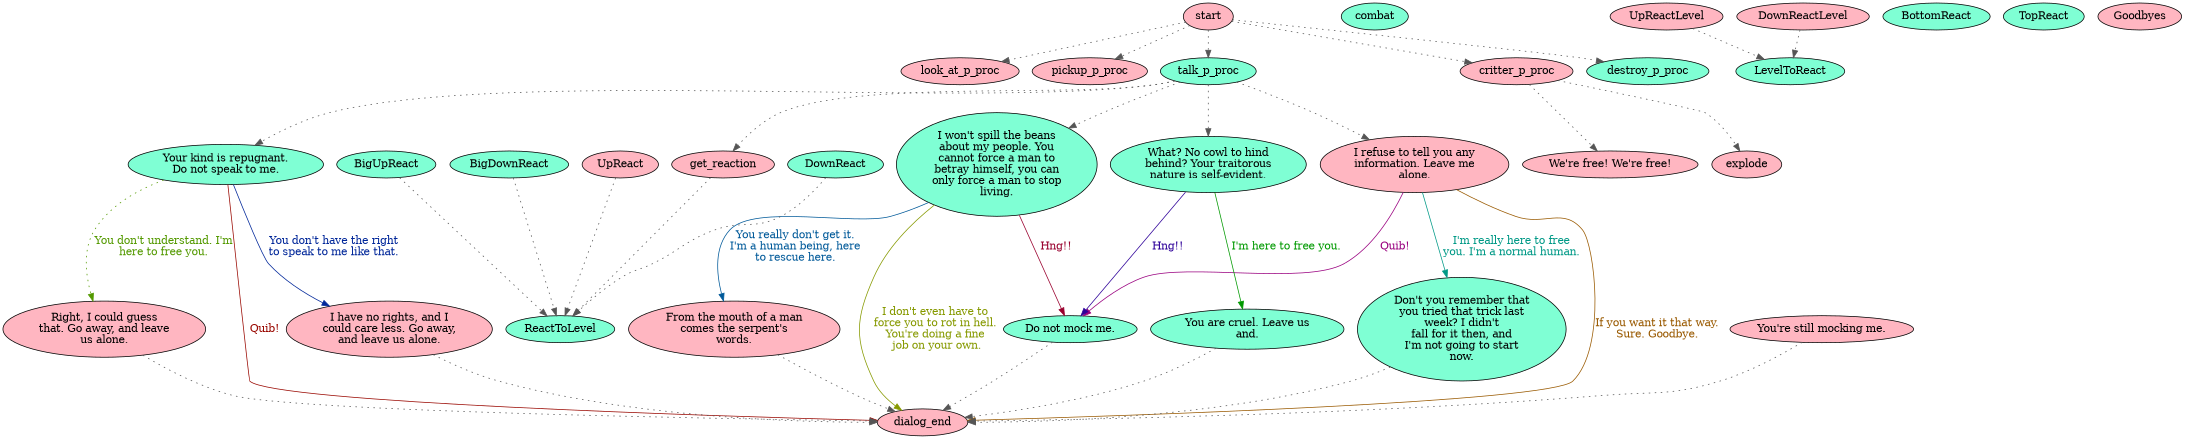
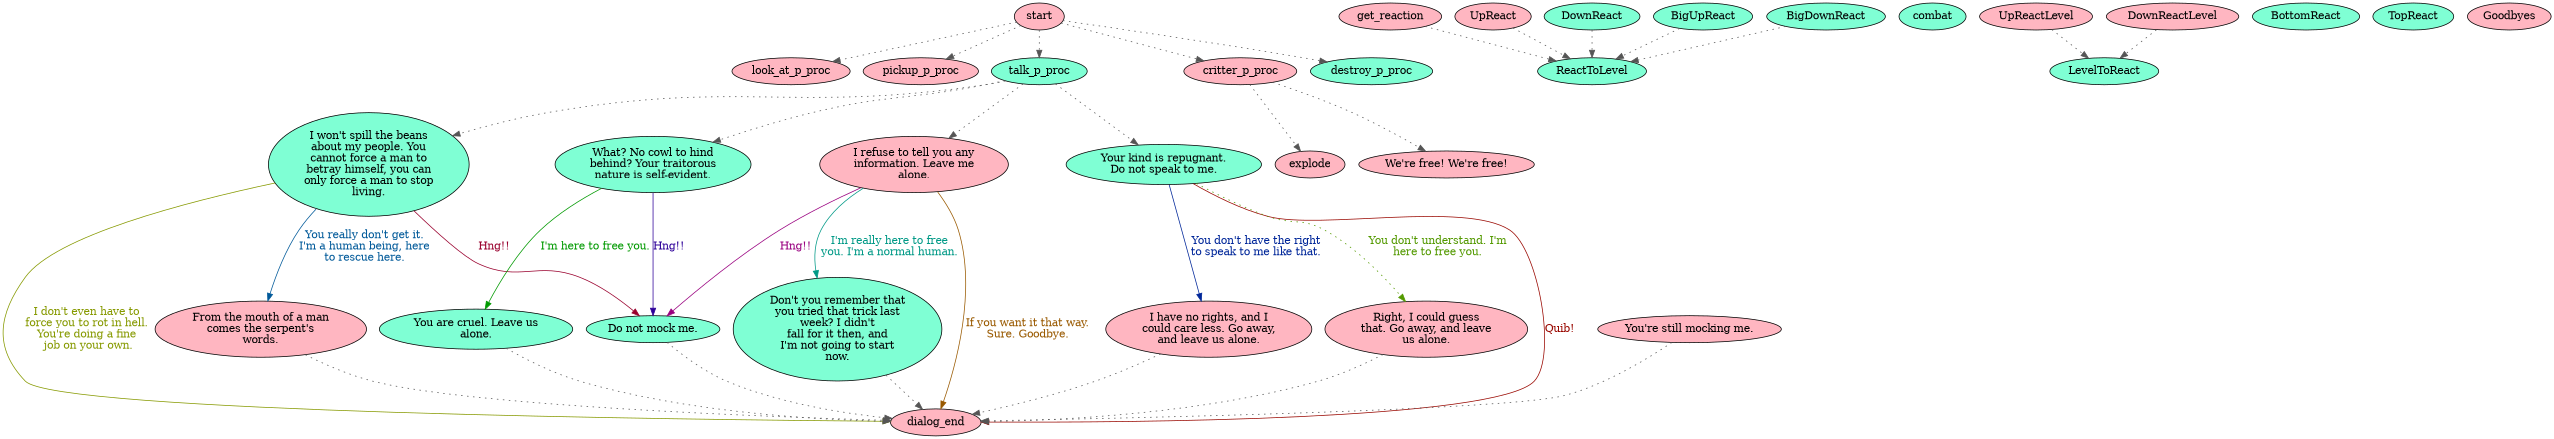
edge "talk_p_proc" -> "get_reaction": removed
edge "I refuse to tell you any information. Leave me alone." -> "Do not mock me.": label "Quib!" -> "Hng!!"
node "You are cruel. Leave us and.": label "You are cruel. Leave us and." -> "You are cruel. Leave us alone."
